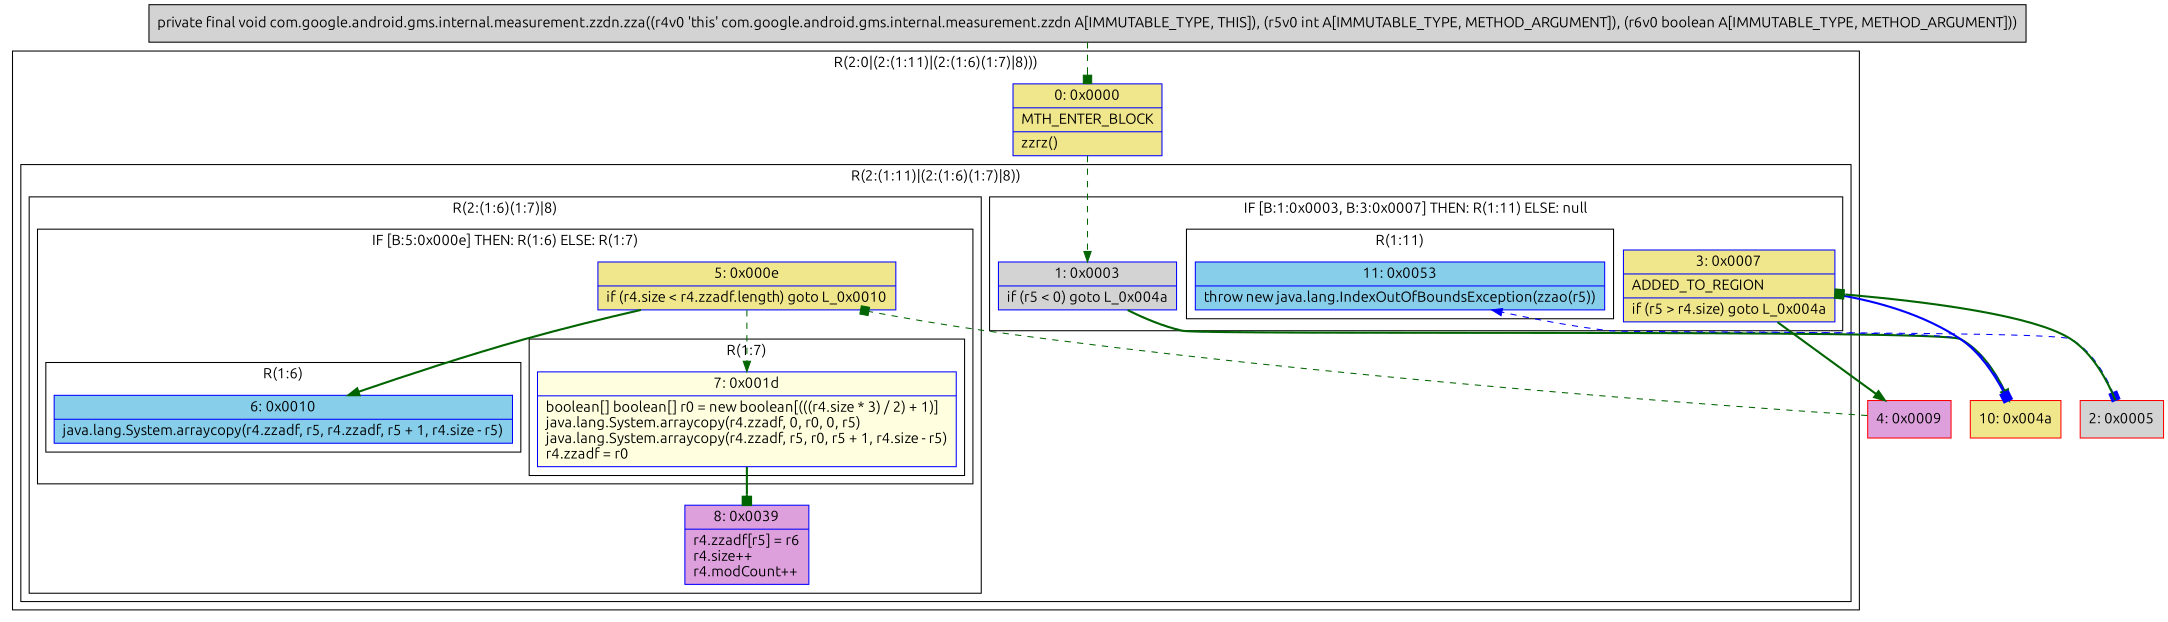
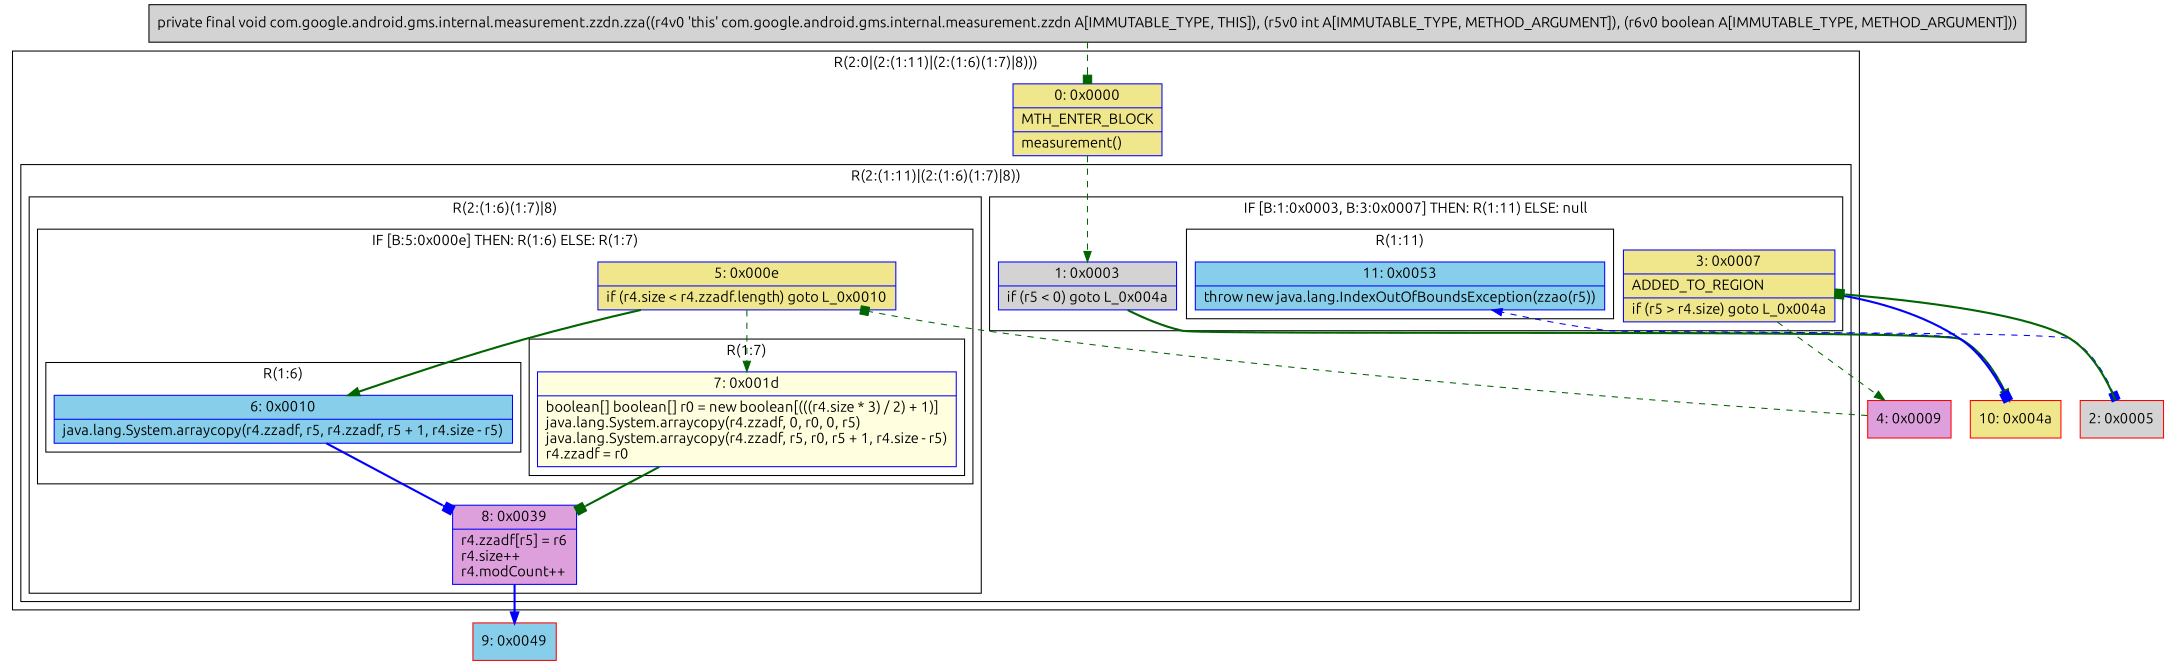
node "0: 0x0000": text "zzrz()" -> "measurement()"
edge "3: 0x0007" -> "4: 0x0009": style bold -> dashed
edge "6: 0x0010" -> "8: 0x0039": added
node "9: 0x0049": added
